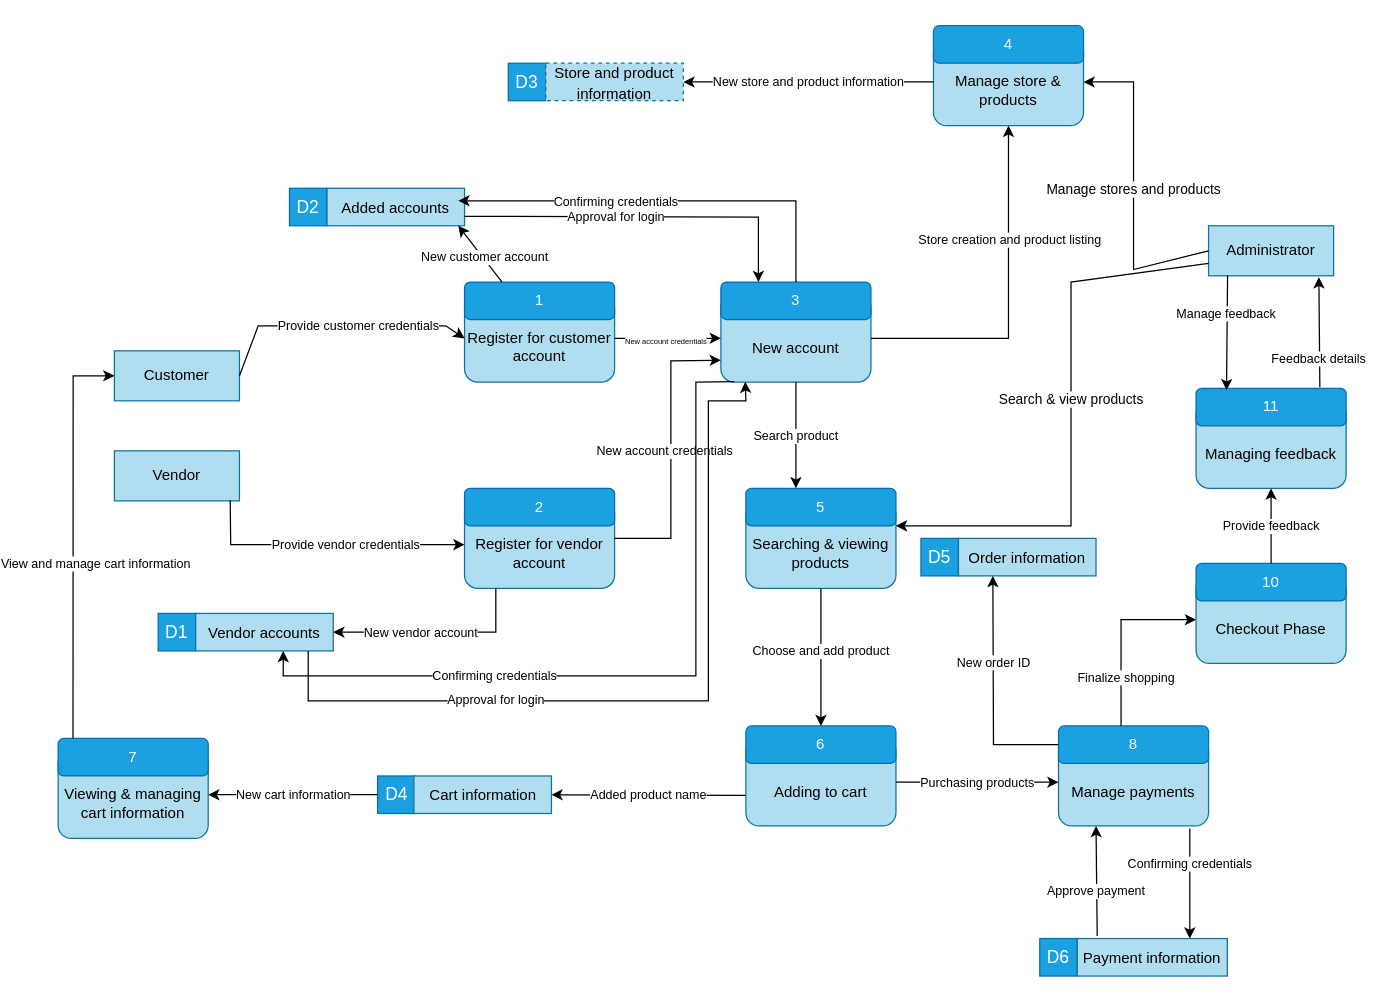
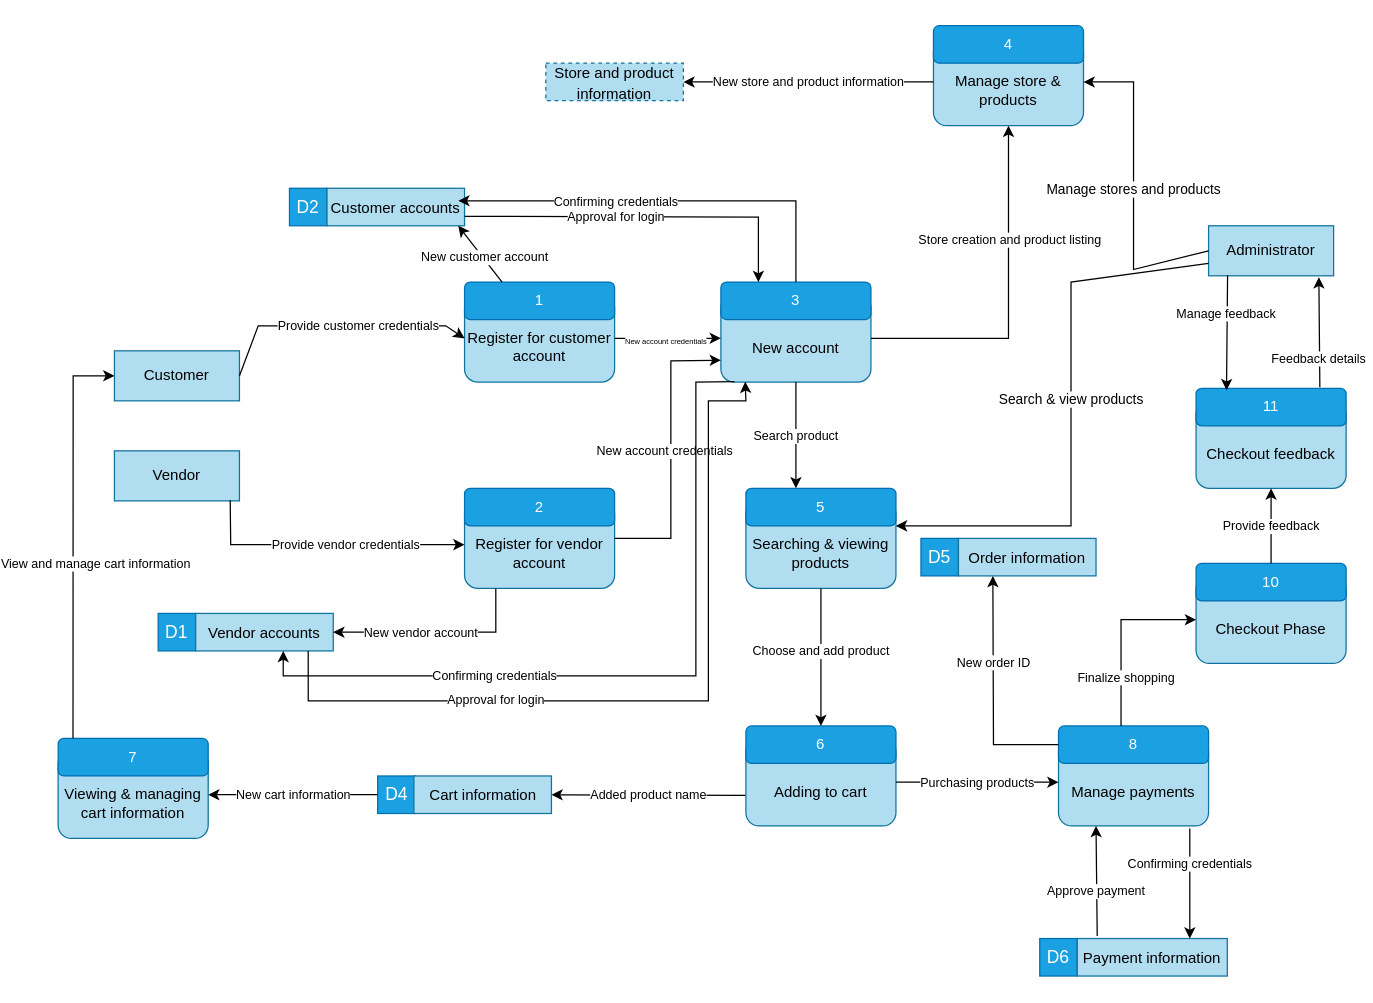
node "D3": removed
node "Added accounts": label "Added accounts" -> "Customer accounts"
node "Managing feedback": label "Managing feedback" -> "Checkout feedback"
